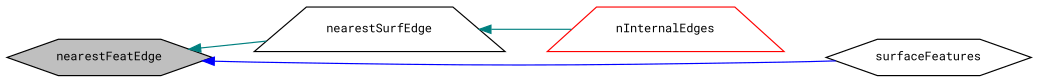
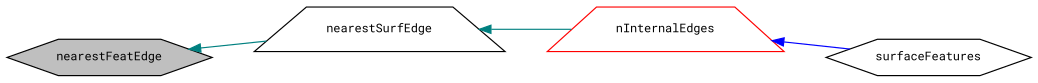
edge "surfaceFeatures" -> "nearestFeatEdge": now "surfaceFeatures" -> "nInternalEdges"
